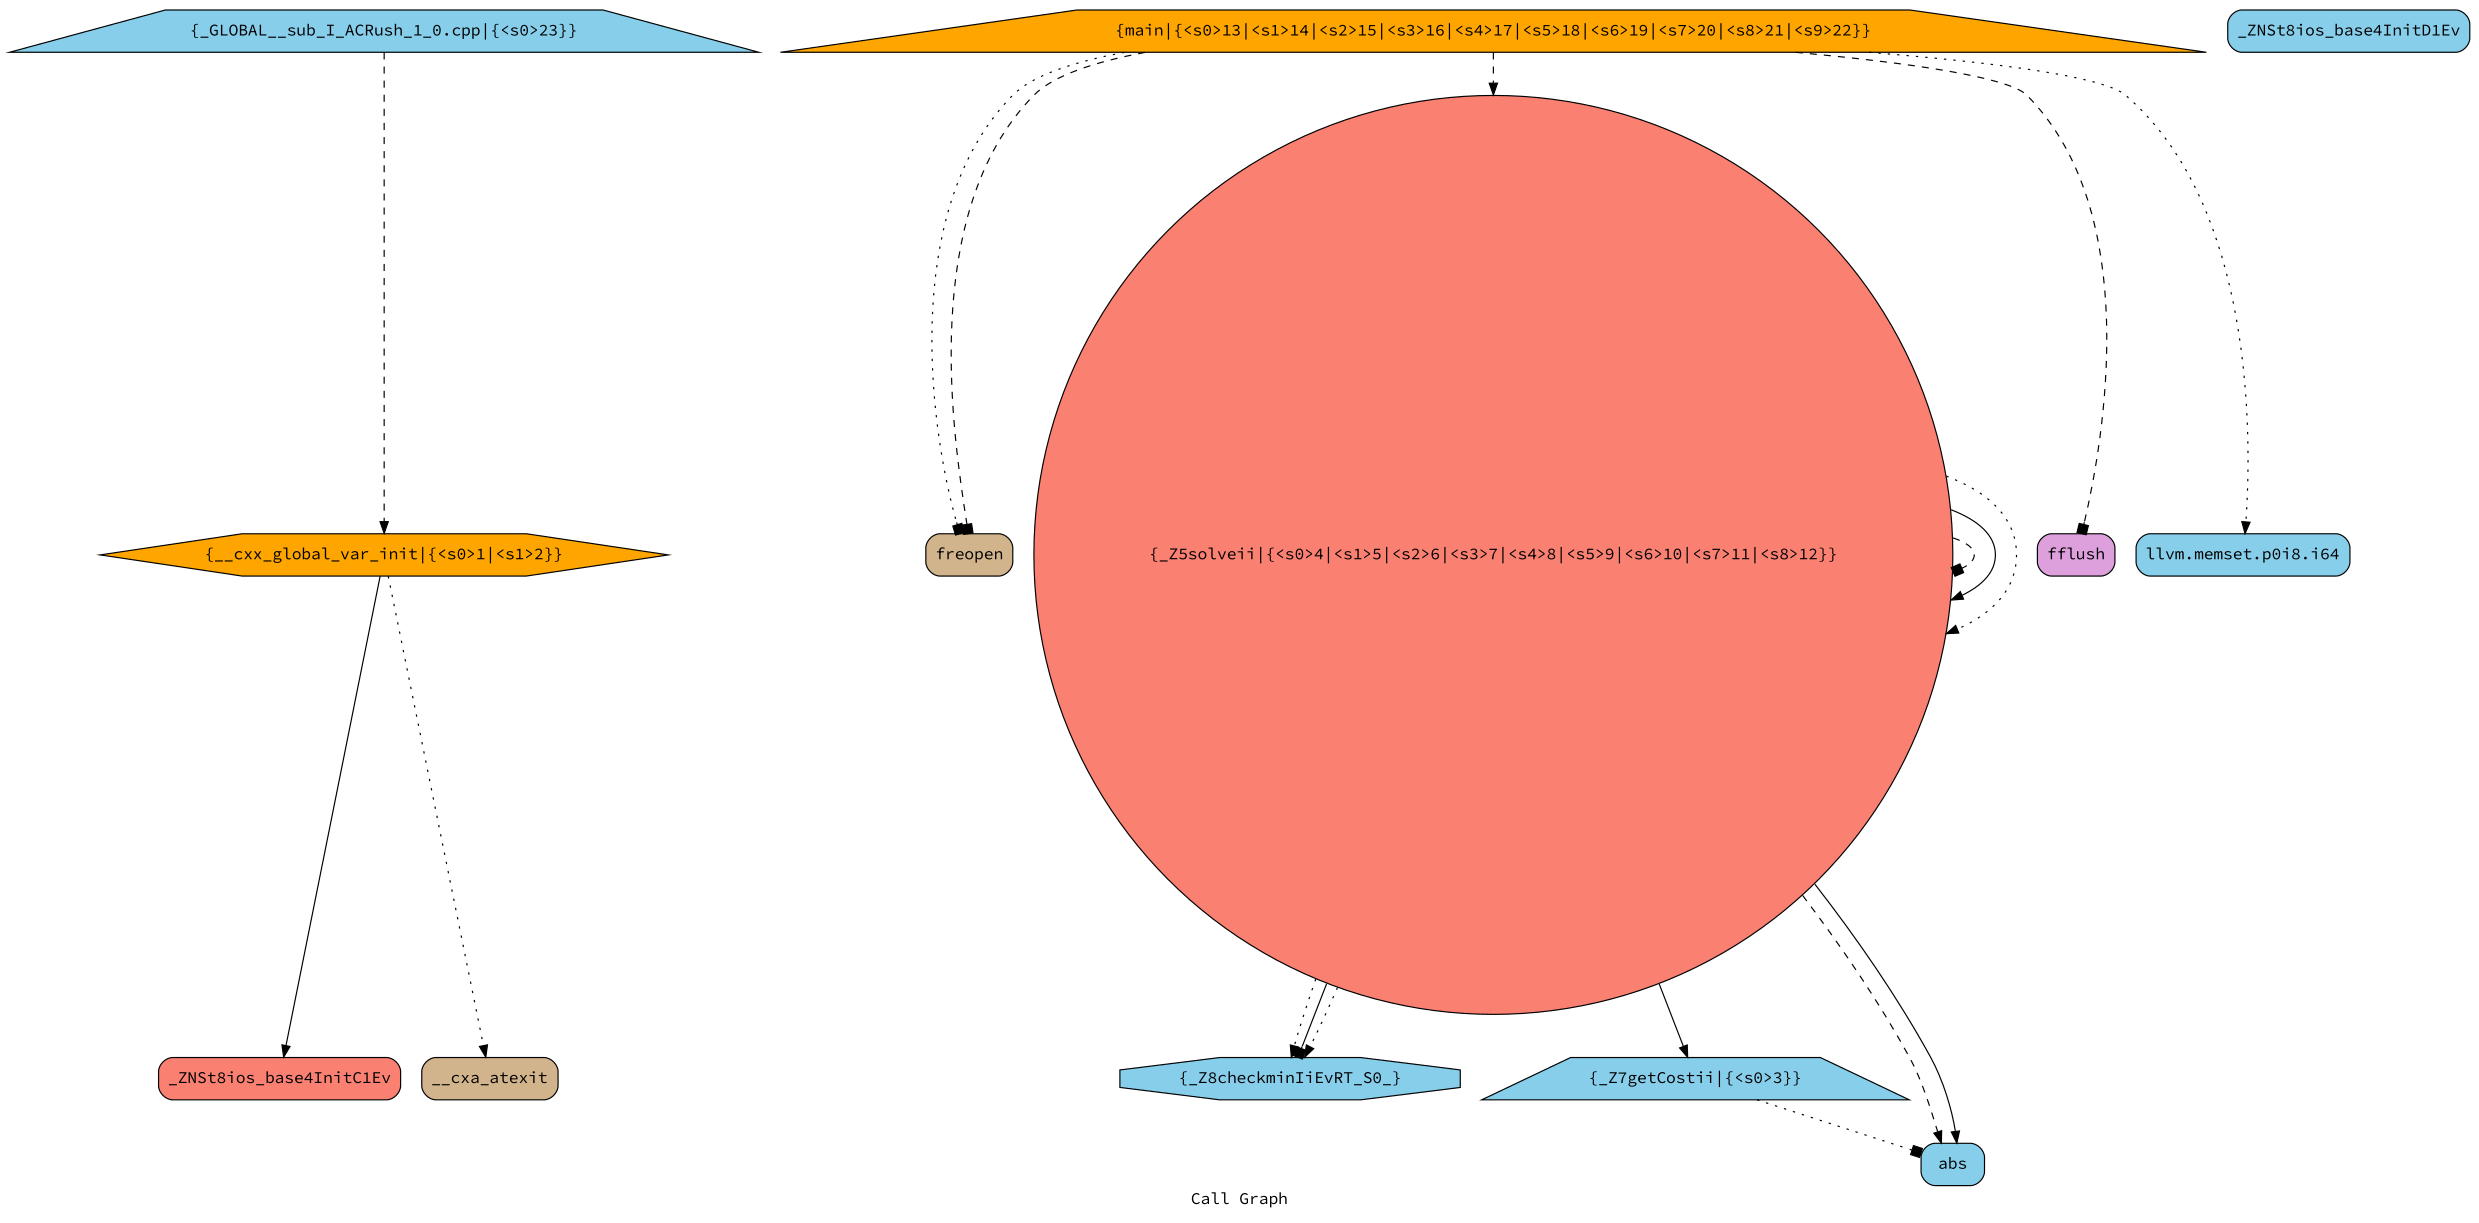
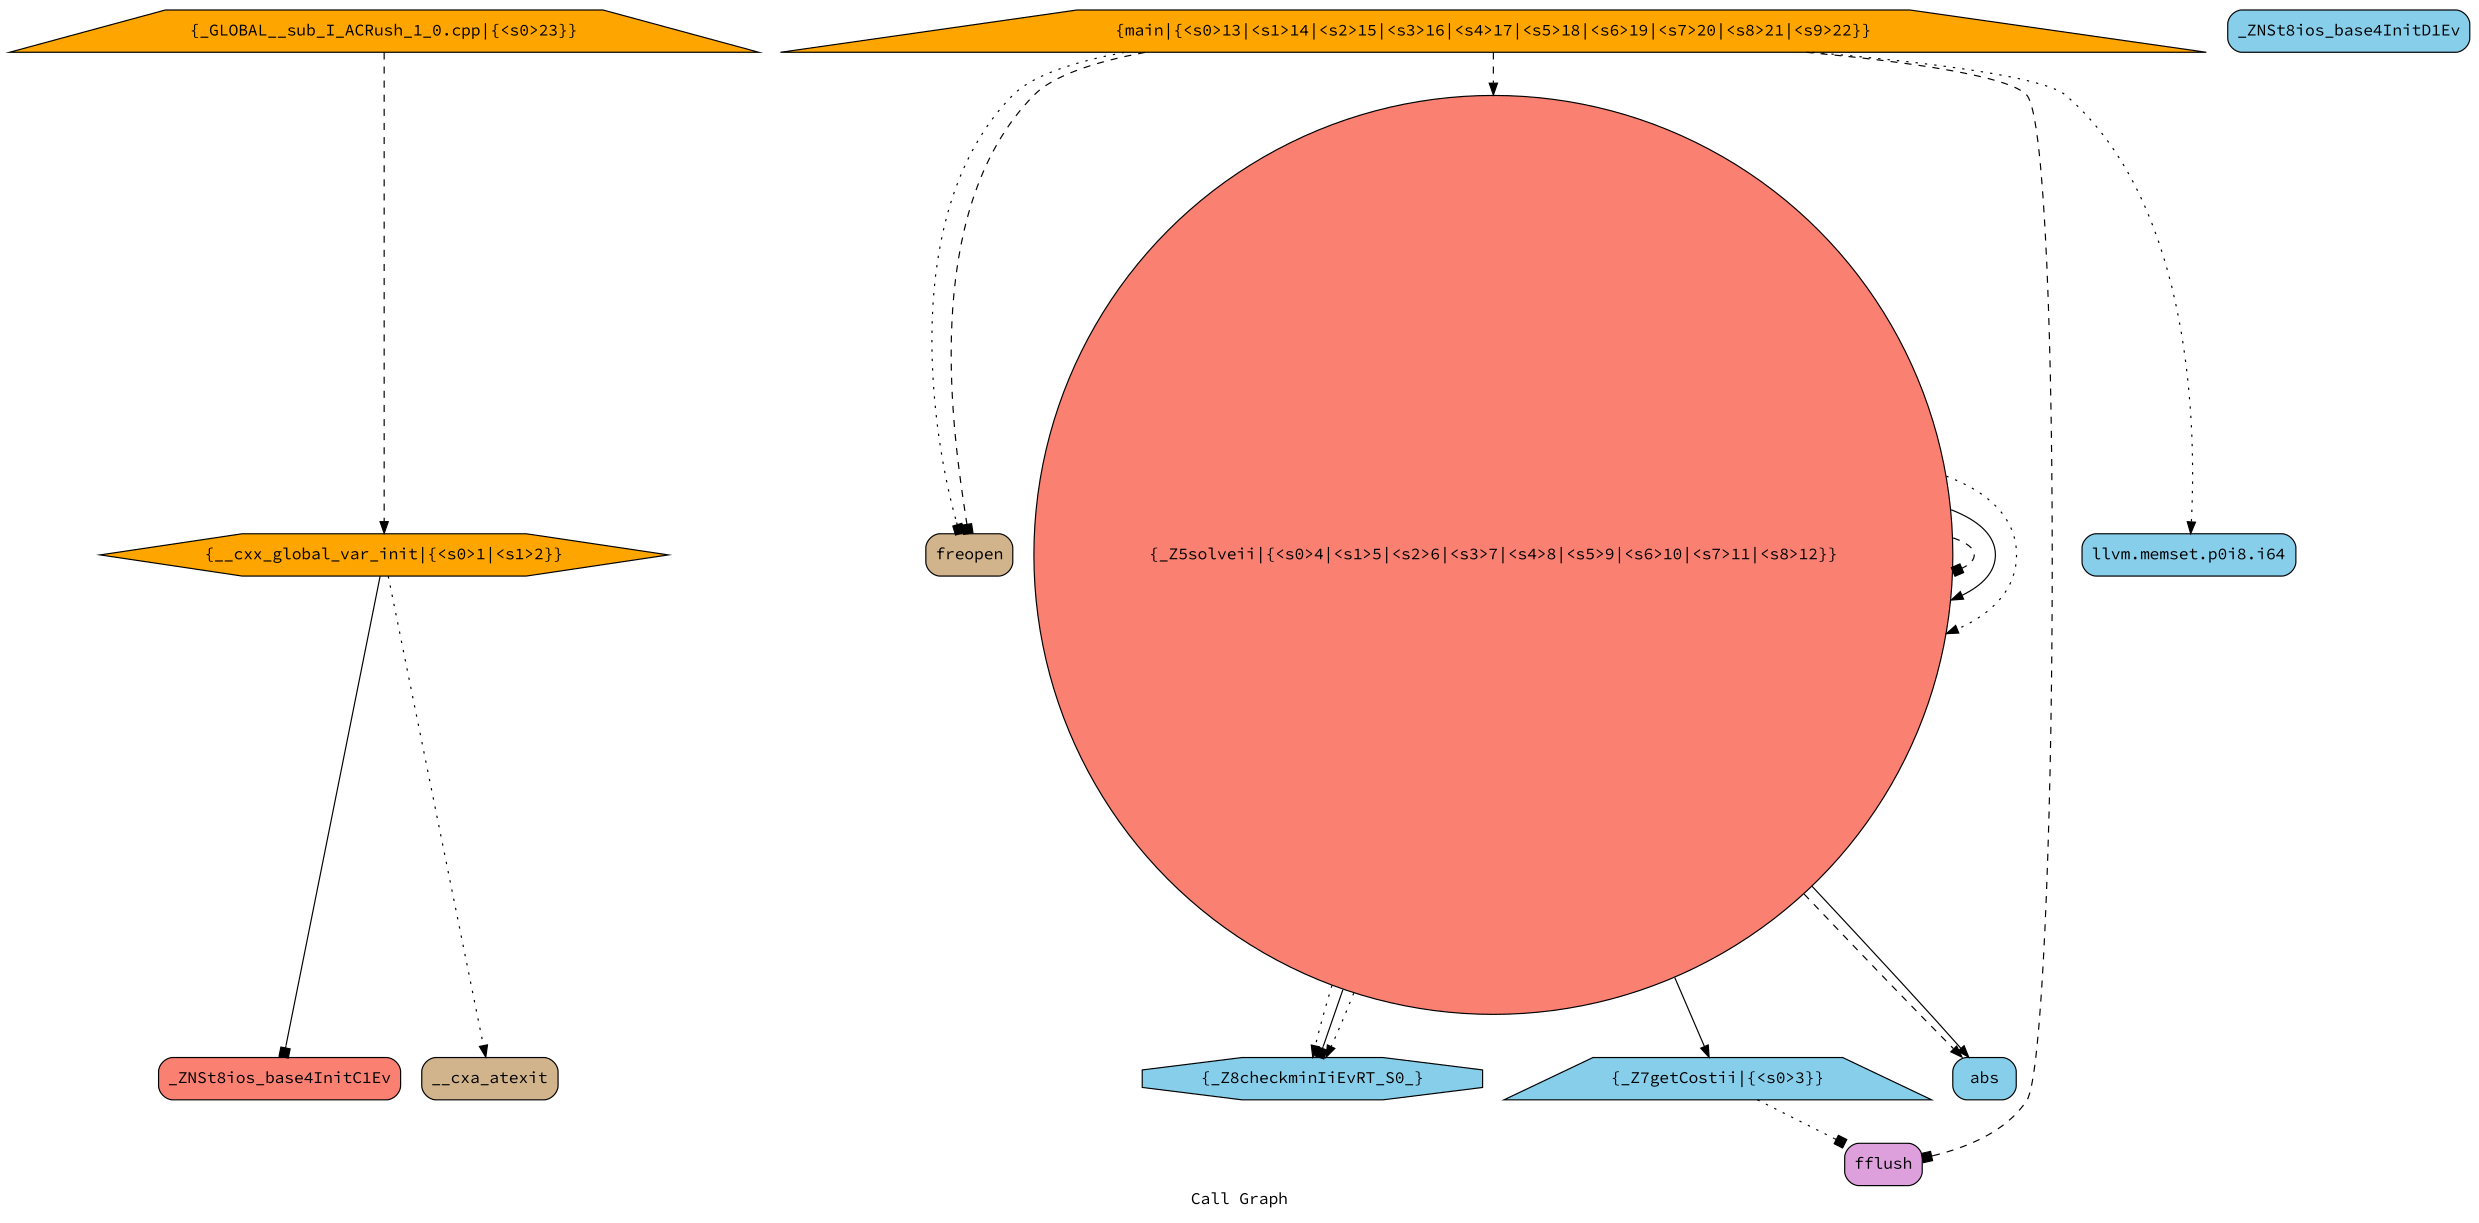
node "{_GLOBAL__sub_I_ACRush_1_0.cpp|{<s0>23}}": fillcolor skyblue -> orange
edge "{__cxx_global_var_init|{<s0>1|<s1>2}}" -> "_ZNSt8ios_base4InitC1Ev": arrowhead normal -> box
edge "{_Z7getCostii|{<s0>3}}" -> "abs": now "{_Z7getCostii|{<s0>3}}" -> "fflush"
